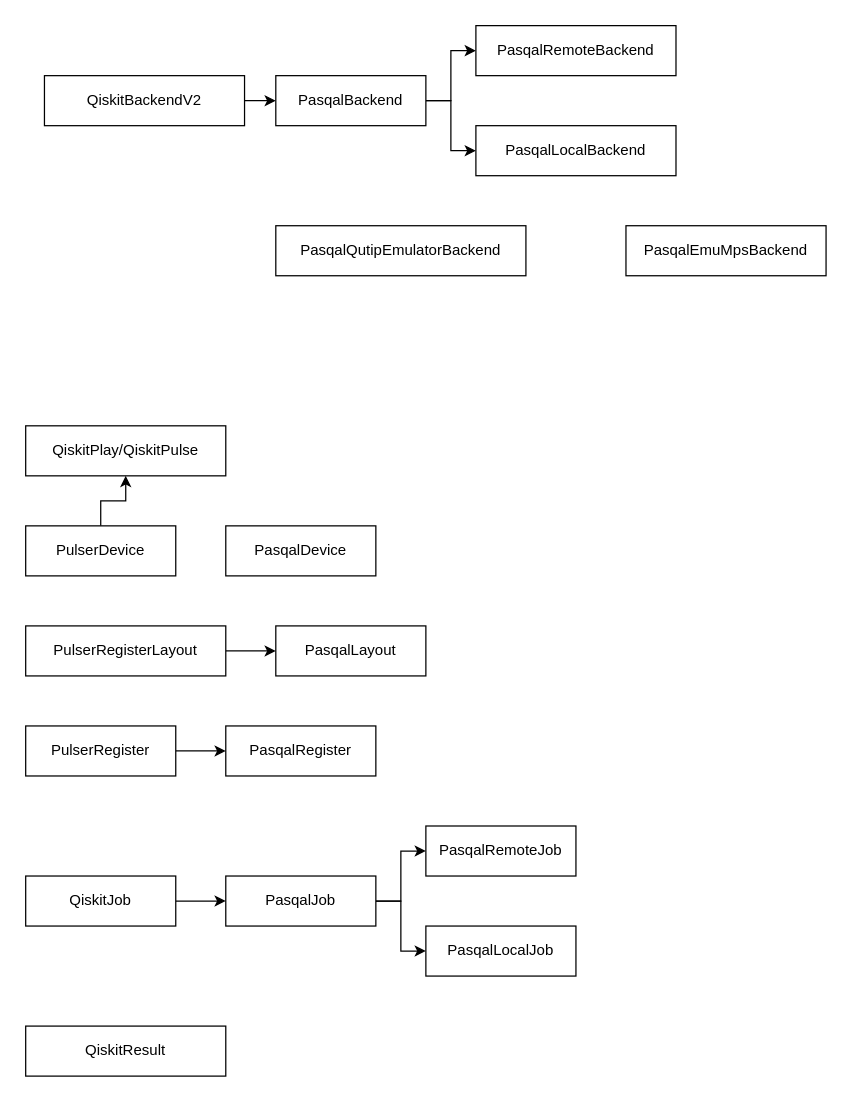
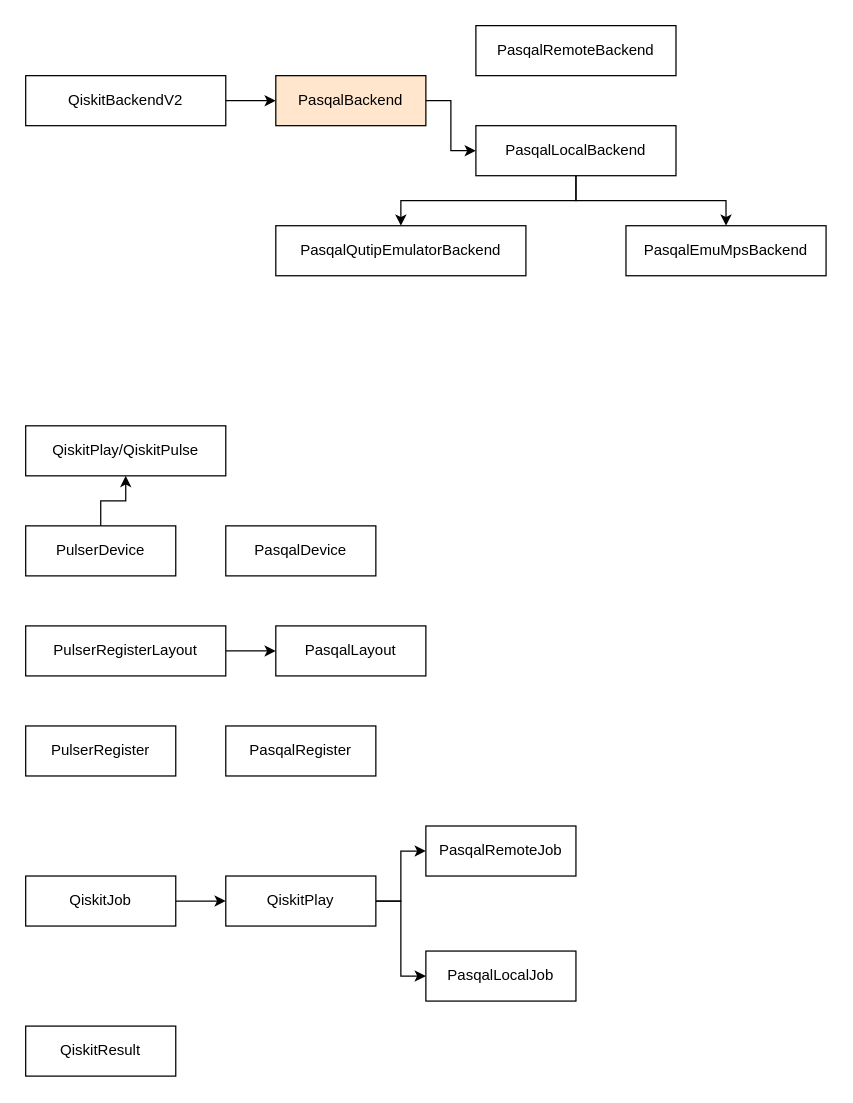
edge "PasqalBackend" -> "PasqalRemoteBackend": removed
node "QiskitBackendV2": moved (144, 101) -> (126, 101)
node "PasqalBackend": fillcolor #ffffff -> #ffe6cc
edge "PasqalLocalBackend" -> "PasqalQutipEmulatorBackend": added
edge "PasqalLocalBackend" -> "PasqalEmuMpsBackend": added
edge "PulserRegister" -> "PasqalRegister": removed
node "PasqalJob": label "PasqalJob" -> "QiskitPlay"
node "PasqalLocalJob": moved (501, 951) -> (501, 976)
node "QiskitResult": size 200x50 -> 150x50
